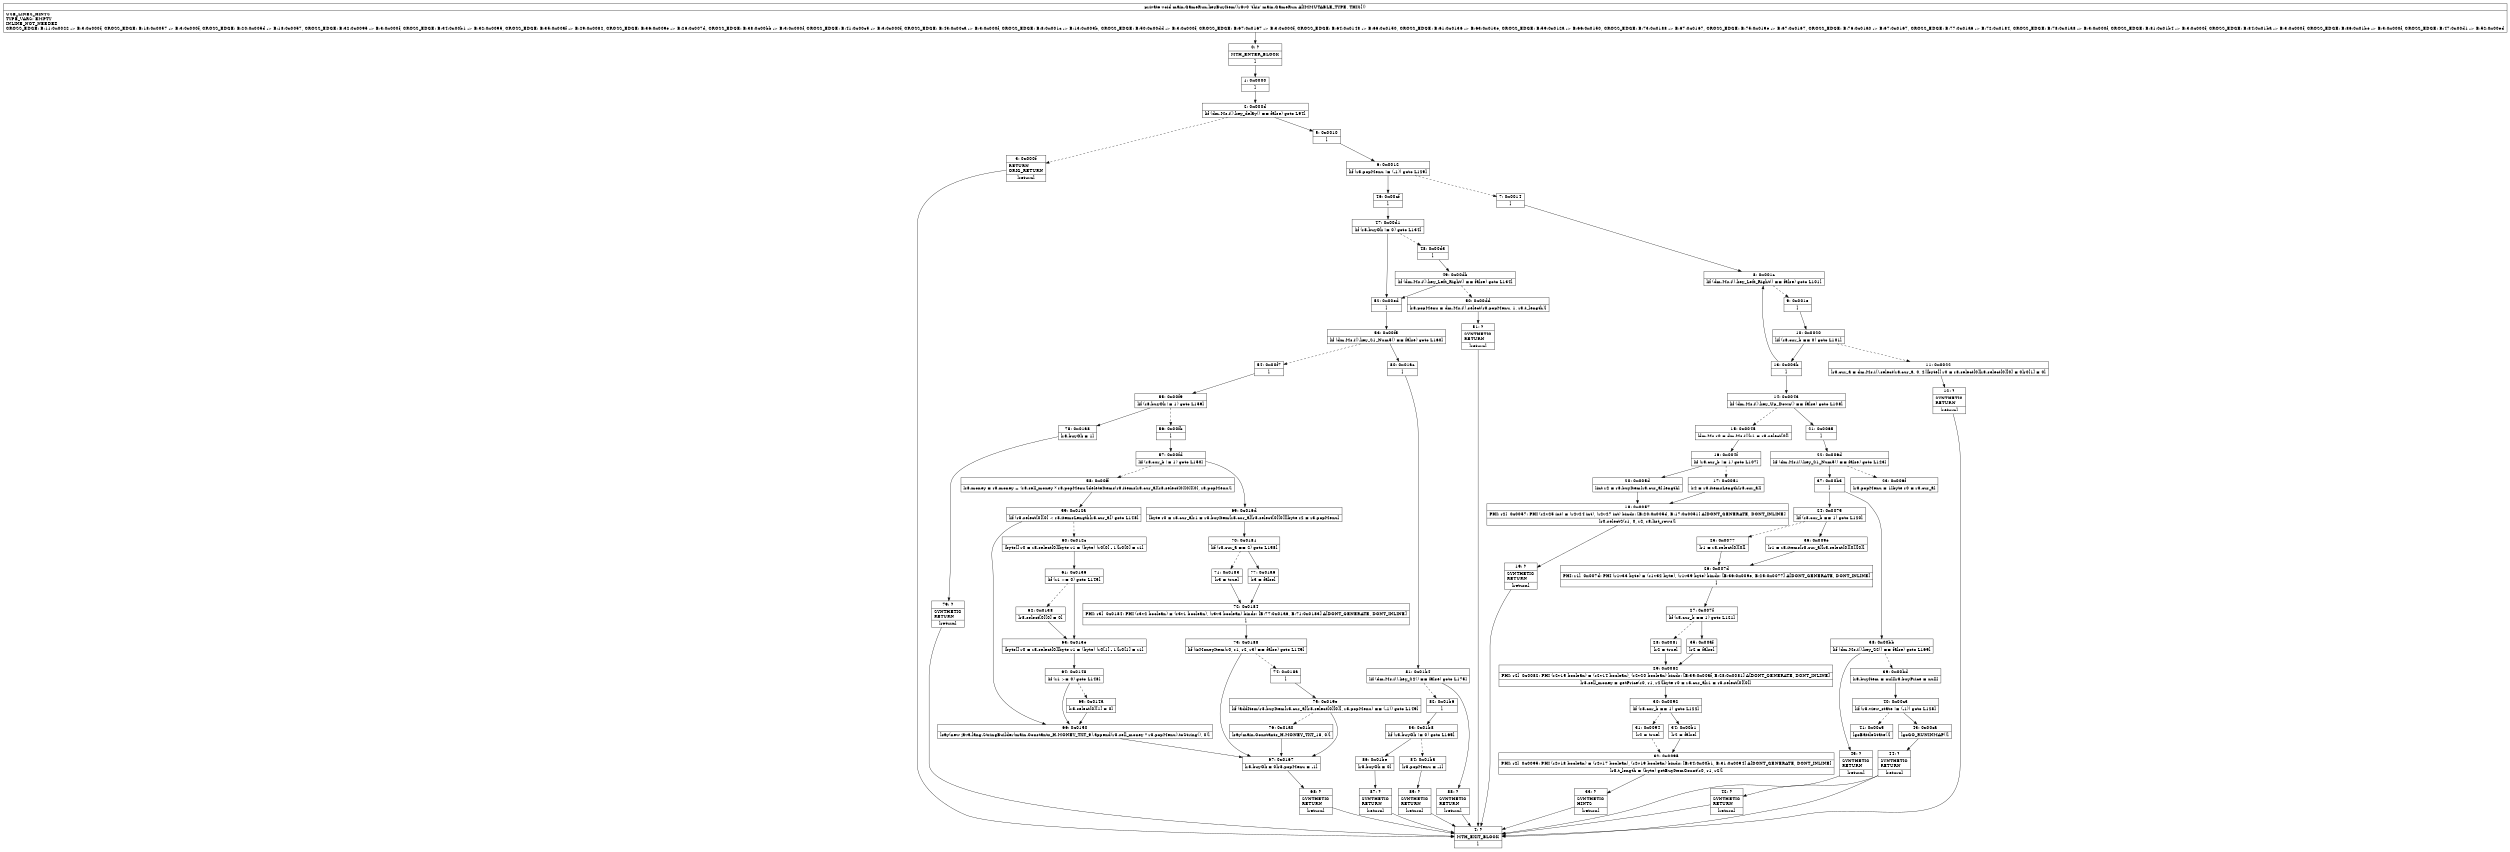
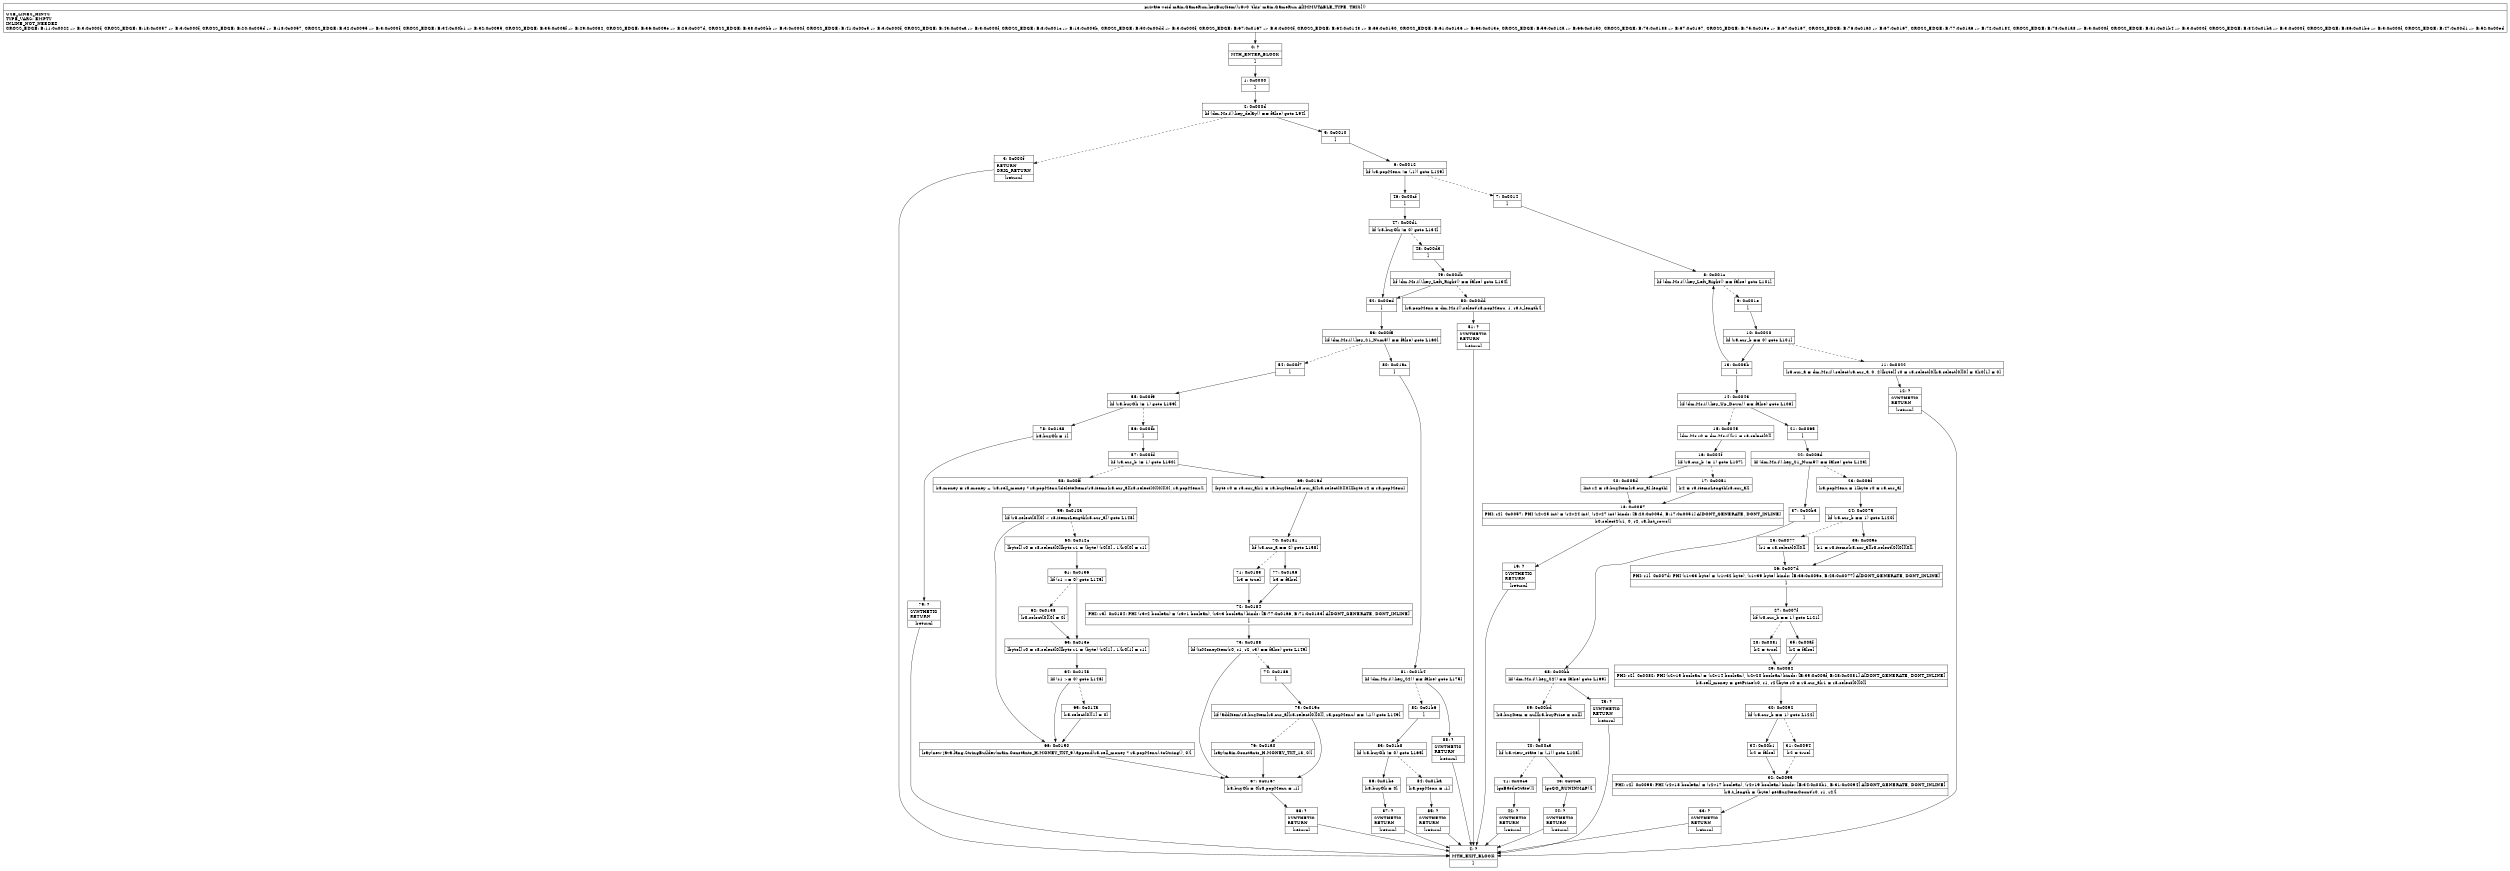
edge "37: 0x00b3" -> "24: 0x0075": now "23: 0x006f" -> "24: 0x0075"
edge "44: ?" -> "42: ?": now "41: 0x00c5" -> "42: ?"
node "33: ?": text "HINTS" -> "RETURN"
